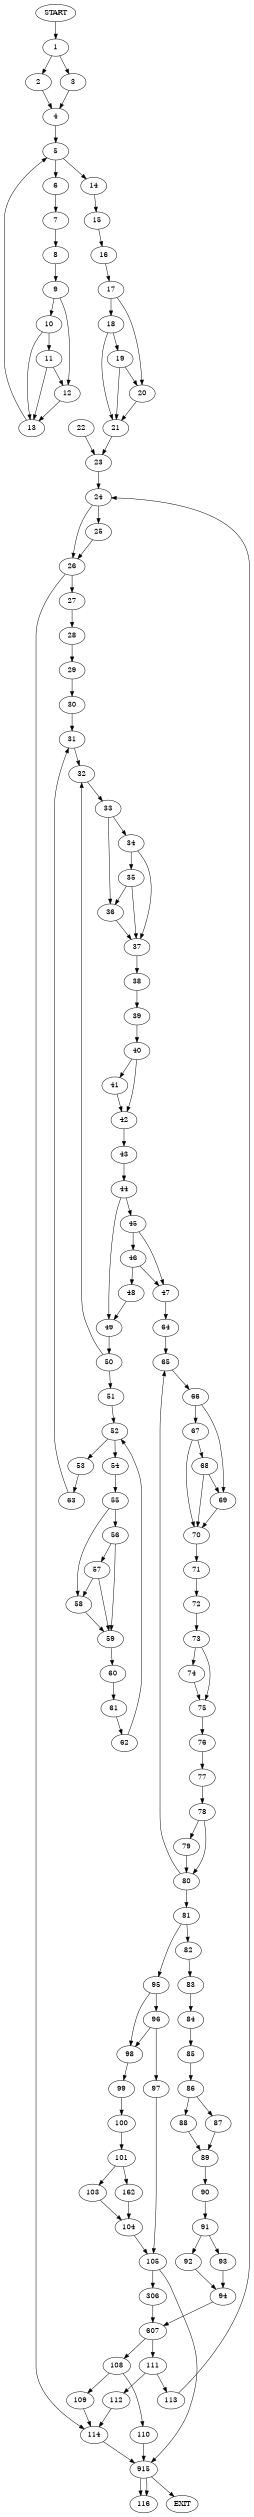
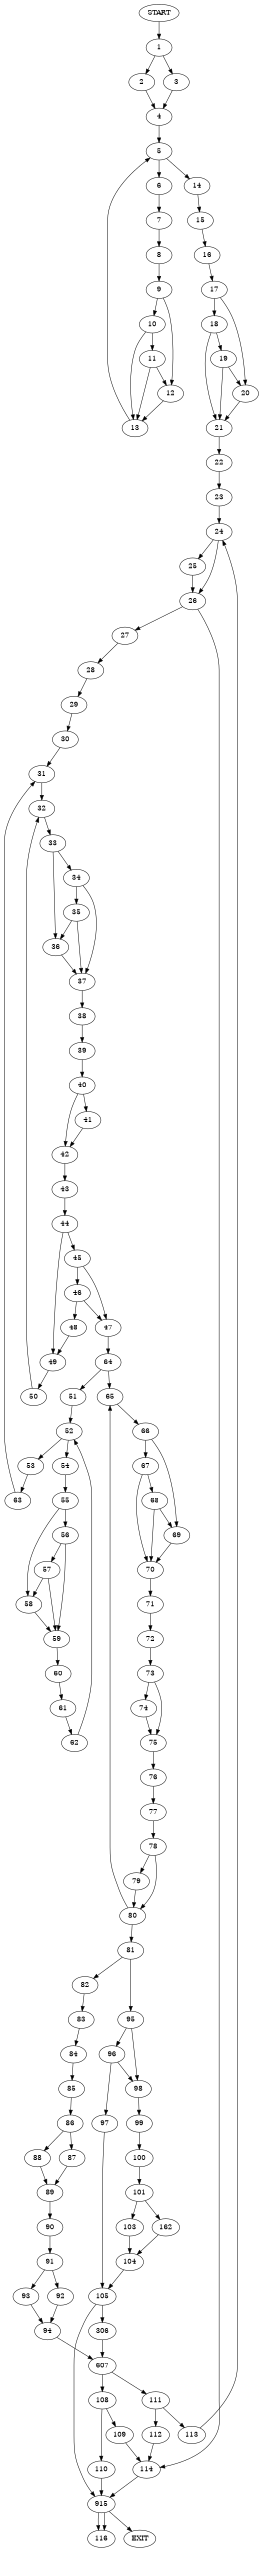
edge "21" -> "23": now "21" -> "22"
edge "50" -> "51": now "64" -> "51"
